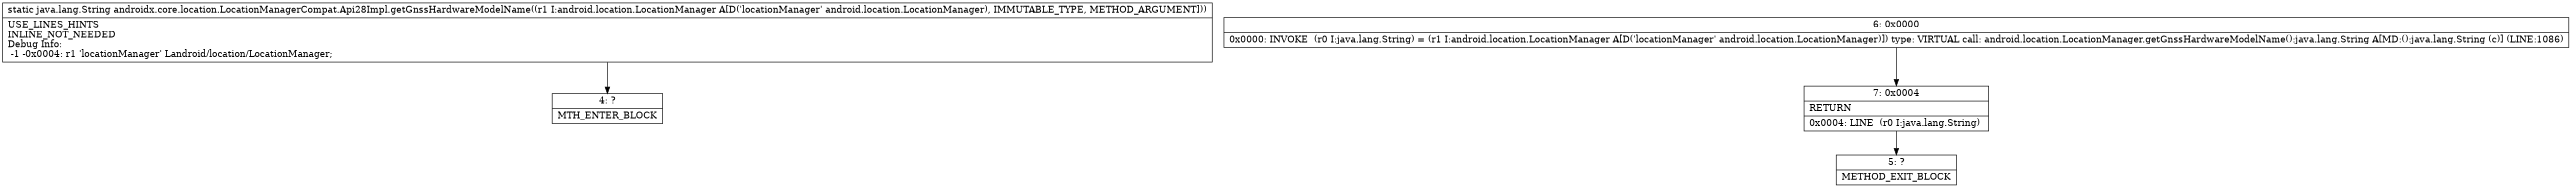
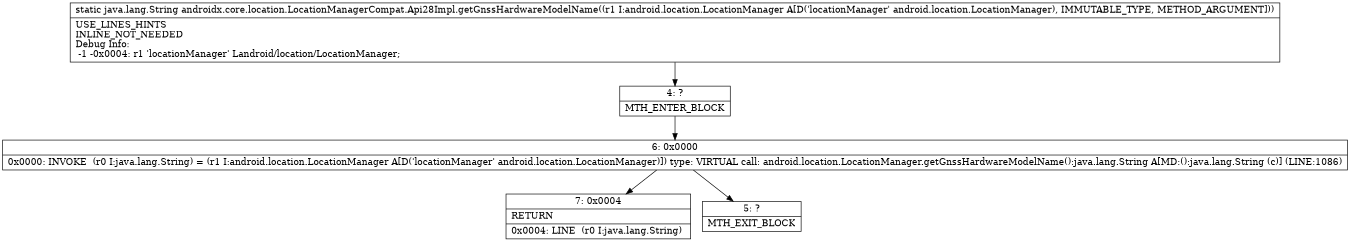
edge "4: ?" -> "6: 0x0000": added
edge "7: 0x0004" -> "5: ?": now "6: 0x0000" -> "5: ?"
node "5: ?": text "METHOD_EXIT_BLOCK" -> "MTH_EXIT_BLOCK"
